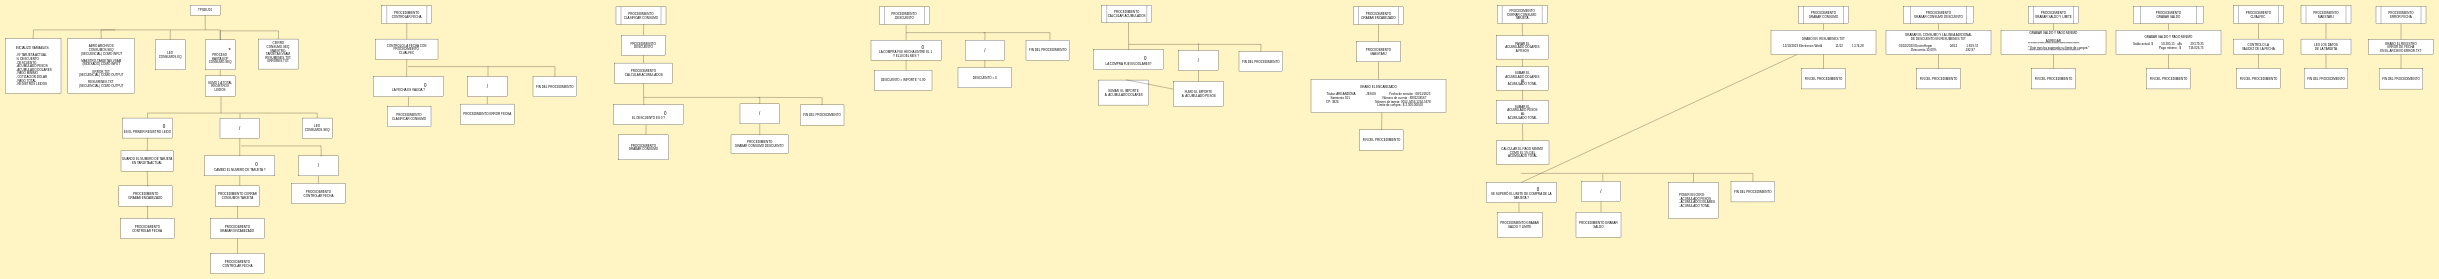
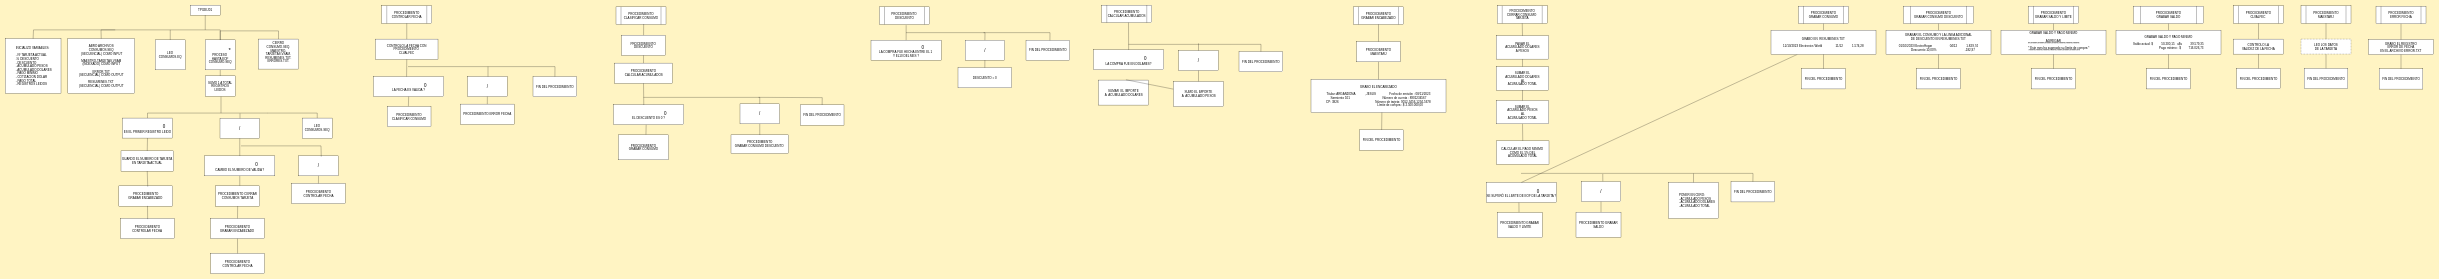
node "LEO LOS DATOS DE LA TARJETA": style solid -> dashed
edge "0 LA COMPRA FUE HECHA ENTRE EL 1 Y EL10 DEL MES ?" -- "DESCUENTO = IMPORTE * 0.90": removed
node "DESCUENTO = IMPORTE * 0.90": removed
node "0 CAMBIO EL NUMERO DE TARJETA ?": label "0 CAMBIO EL NUMERO DE TARJETA ?" -> "0 CAMBIO EL NUMERO DE VALIDA ?"
node "0 SE SUPERÓ EL LIMITE DE COMPRA DE LA TARJETA ?": label "0 SE SUPERÓ EL LIMITE DE COMPRA DE LA TARJETA ?" -> "0 SE SUPERÓ EL LIMITE DE EOF DE LA TARJETA ?"
